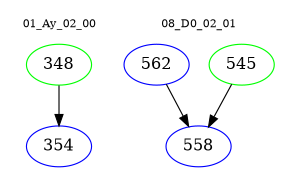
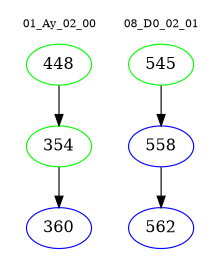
node "348": label "348" -> "448"
edge "562" -> "558": reversed
node "354": color blue -> green
node "360": added
